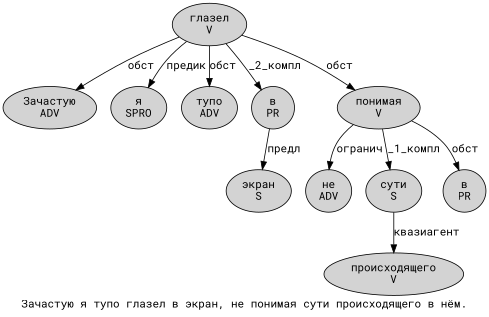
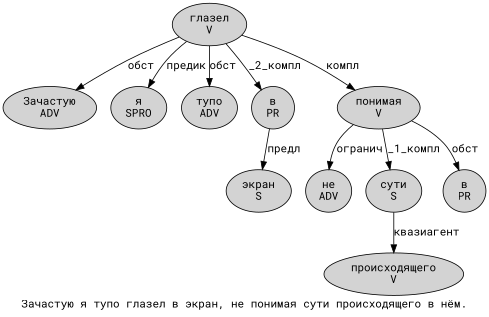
edge "глазел V" -> "понимая V": label "обст" -> "компл"
